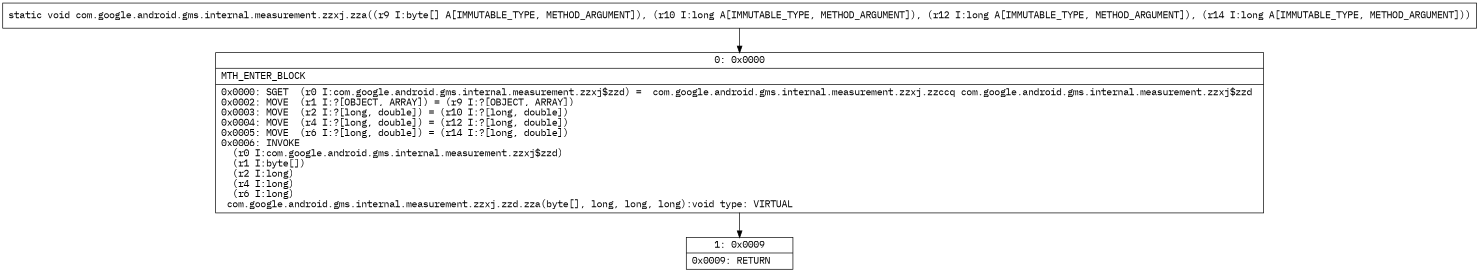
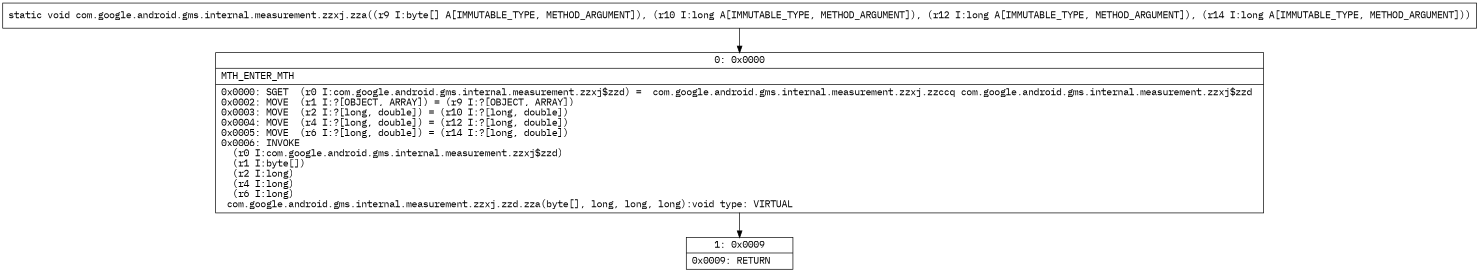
node "0: 0x0000": text "MTH_ENTER_BLOCK" -> "MTH_ENTER_MTH"
